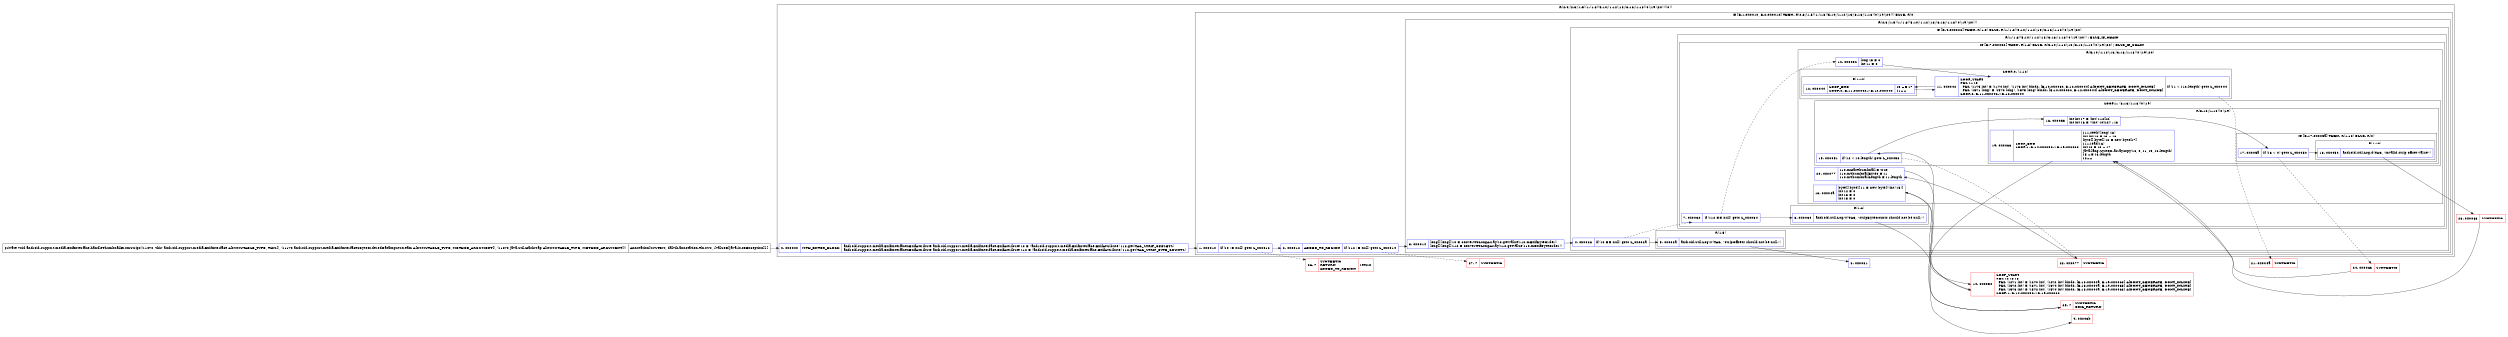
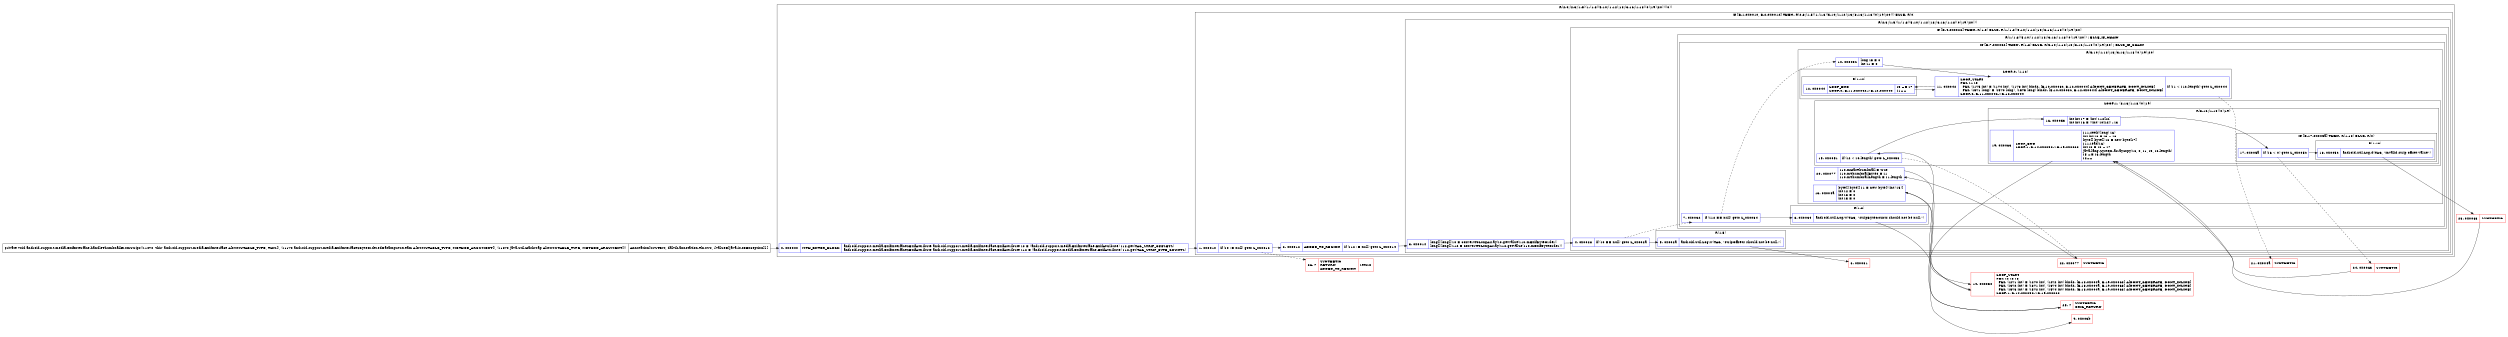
node "27: ?": removed
node "6: 0x0031": color blue -> red
